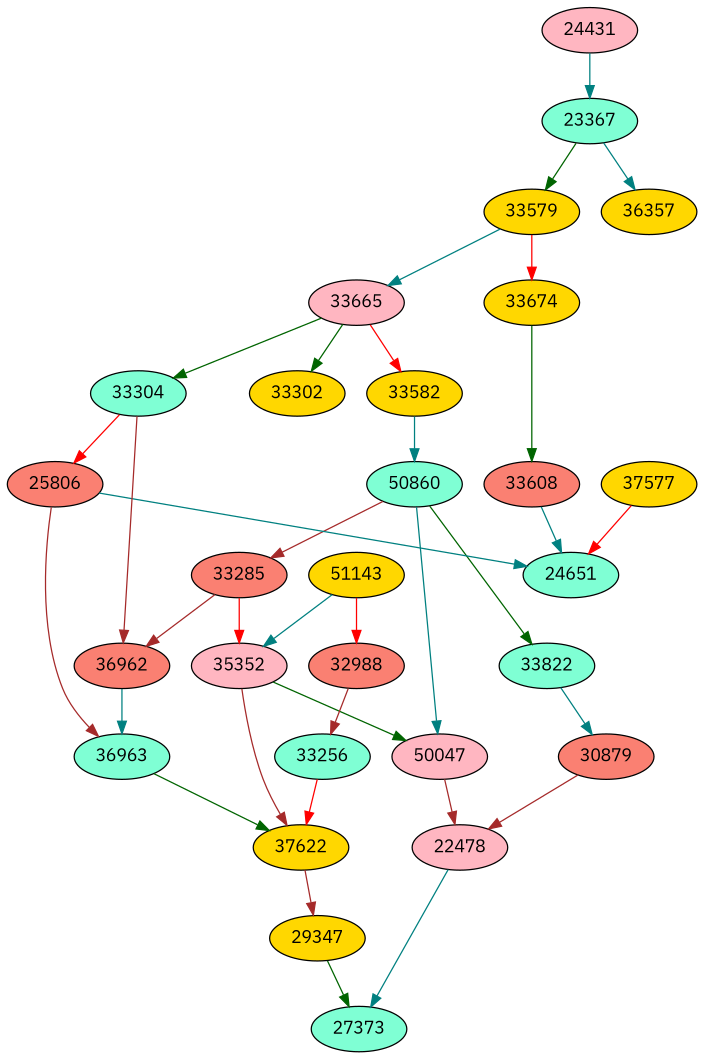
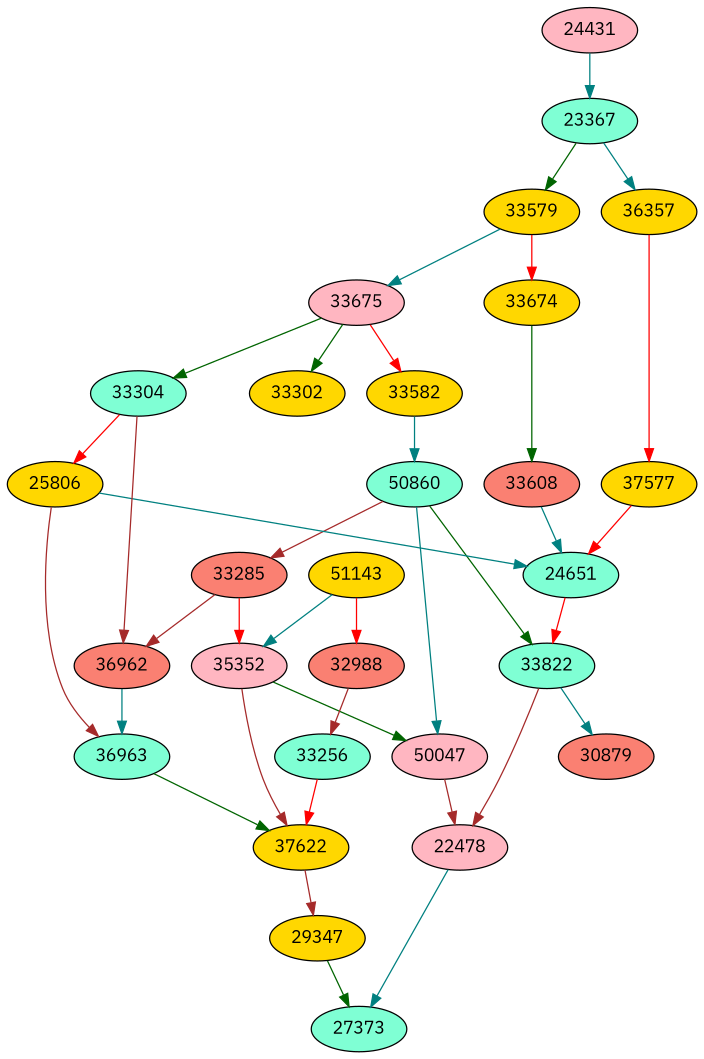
node "33665": label "33665" -> "33675"
edge "36357" -> "37577": added
node "25806": fillcolor salmon -> gold
edge "24651" -> "33822": added
edge "30879" -> "22478": now "33822" -> "22478"
